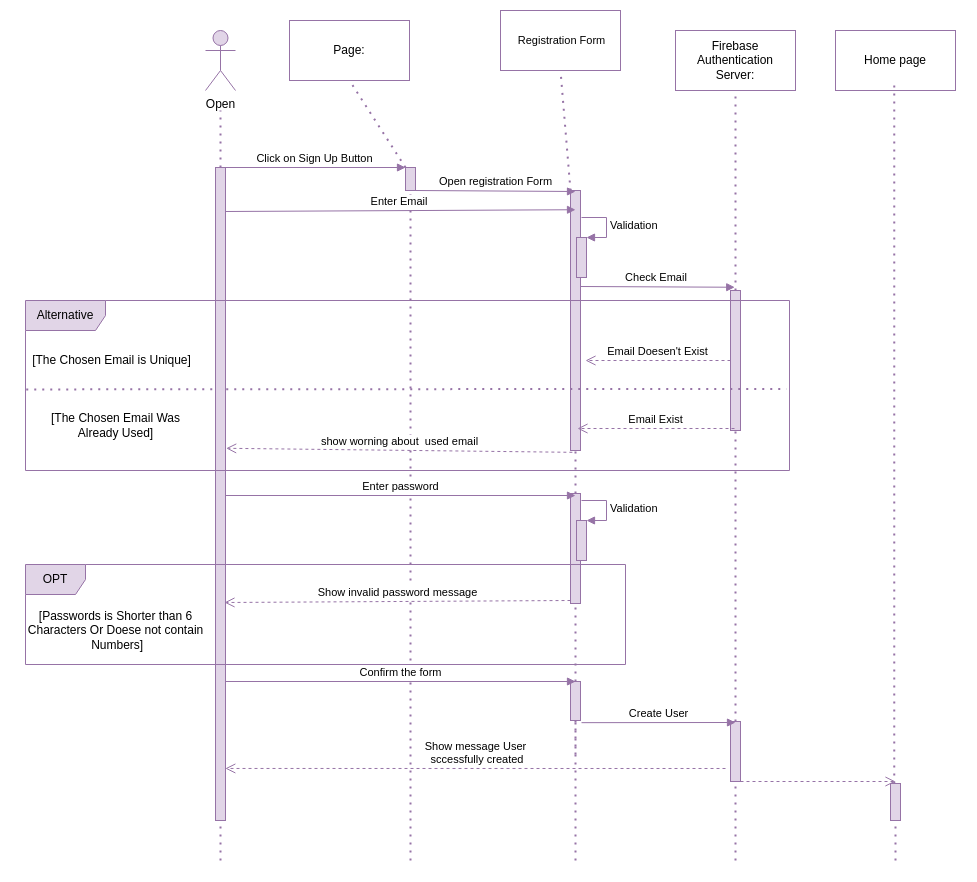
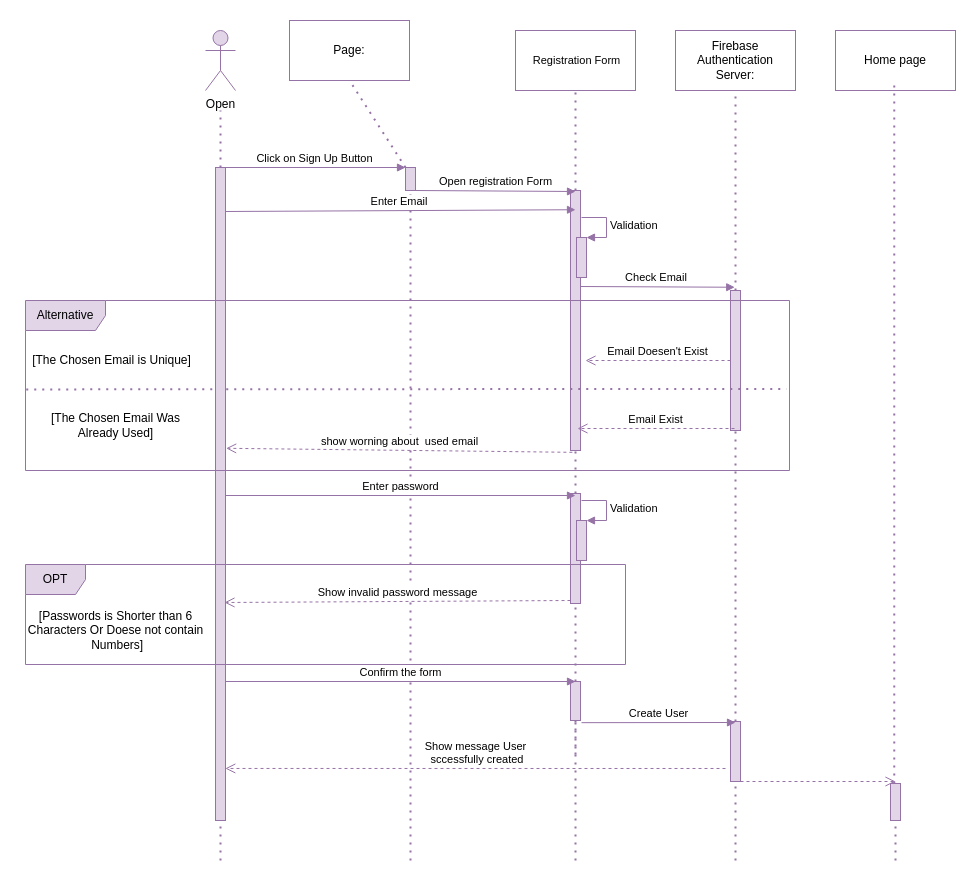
node "Registration Form": moved (561, 41) -> (576, 61)
